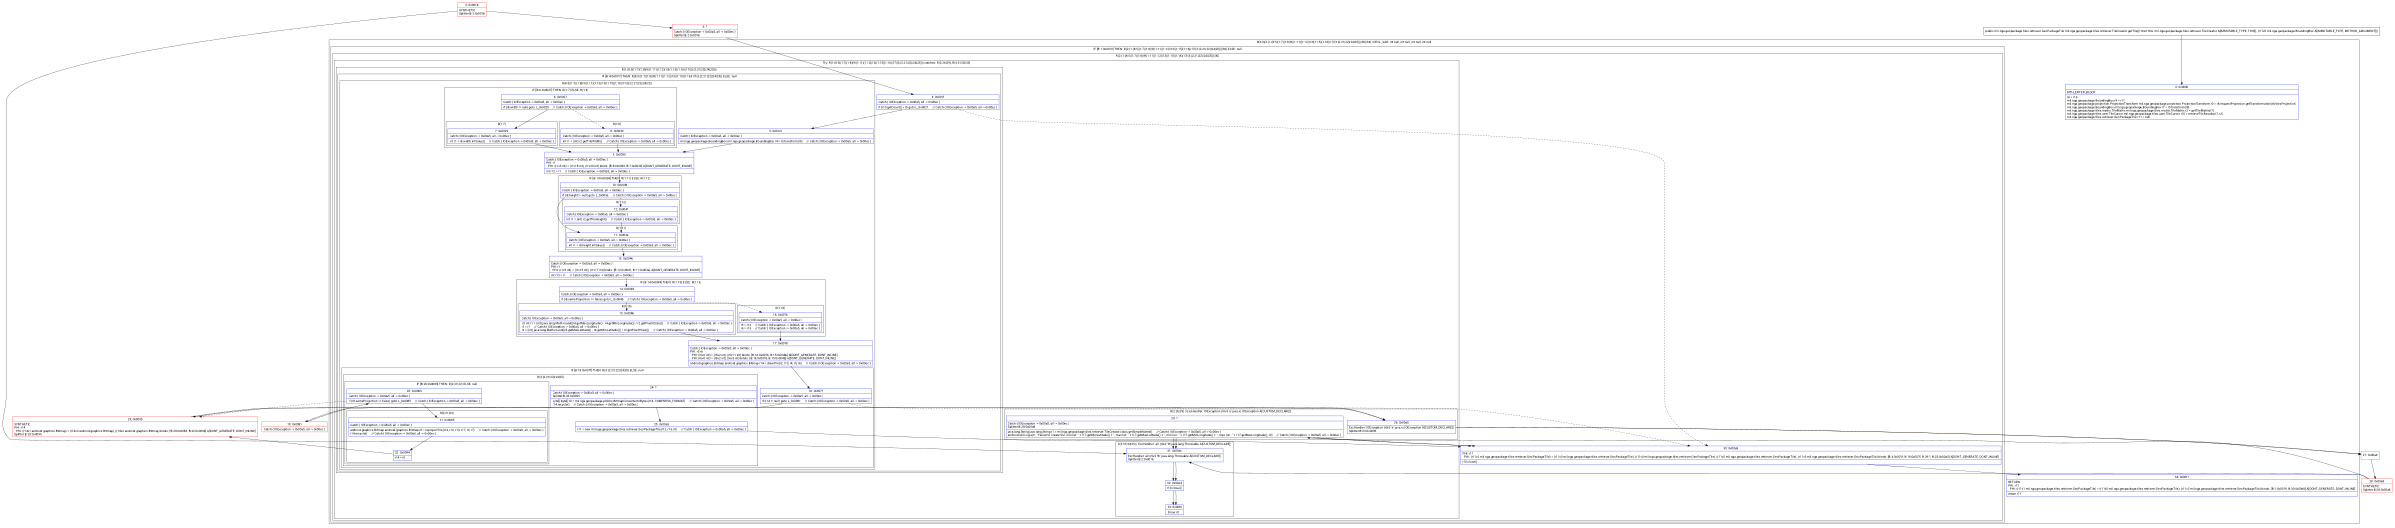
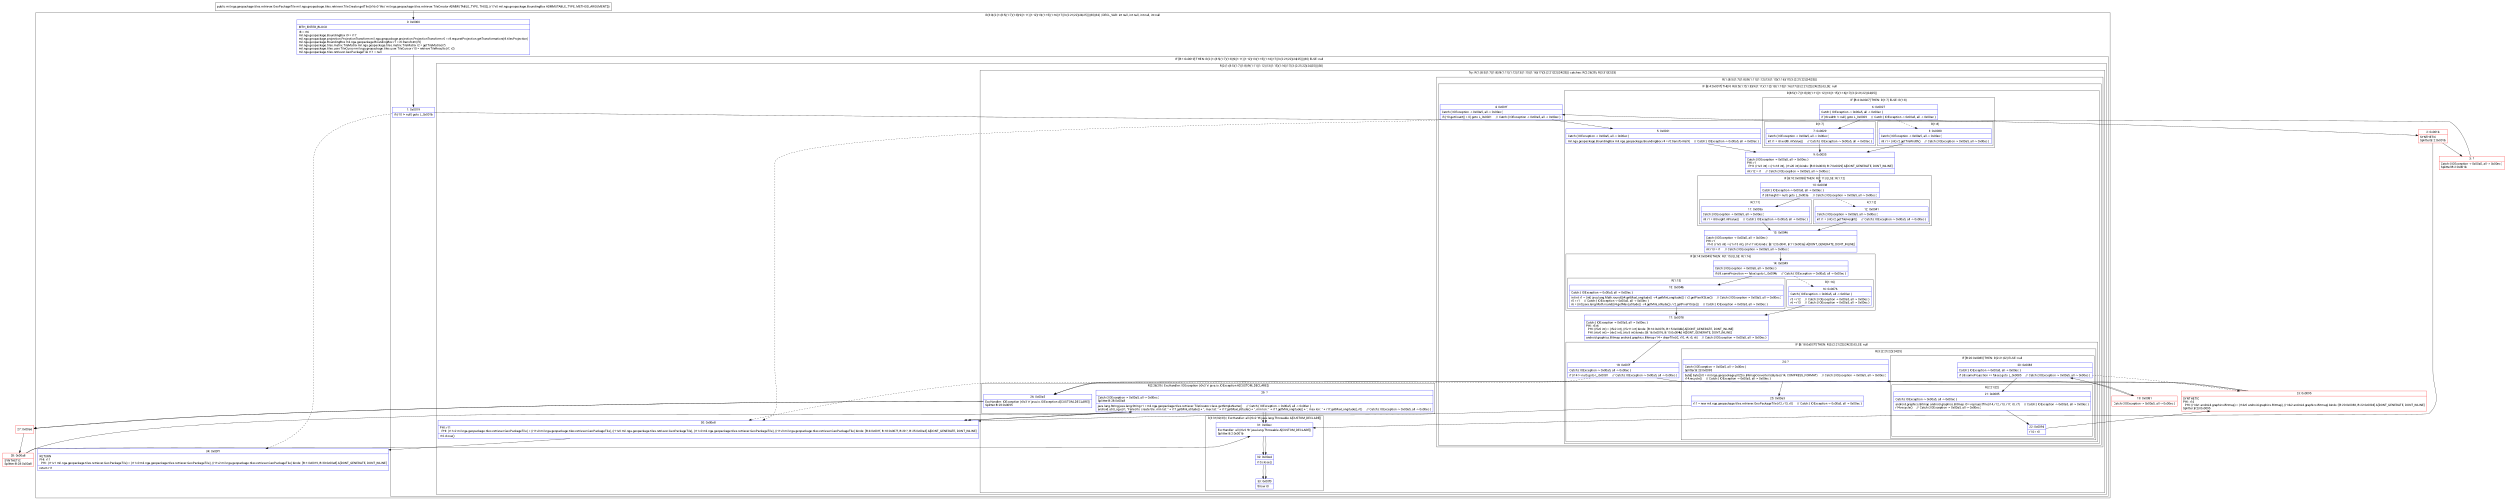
node "1: 0x0019": added
edge "12: 0x0041" -> "11: 0x003a": now "12: 0x0041" -> "13: 0x0046"
edge "24: ?" -> "23: 0x0095": reversed
